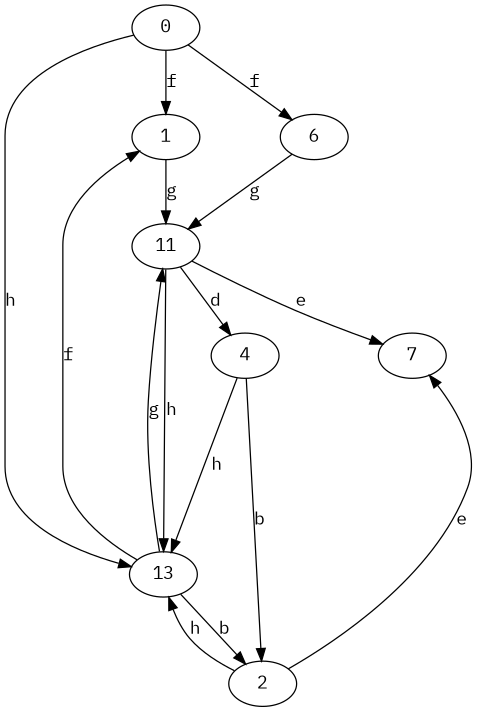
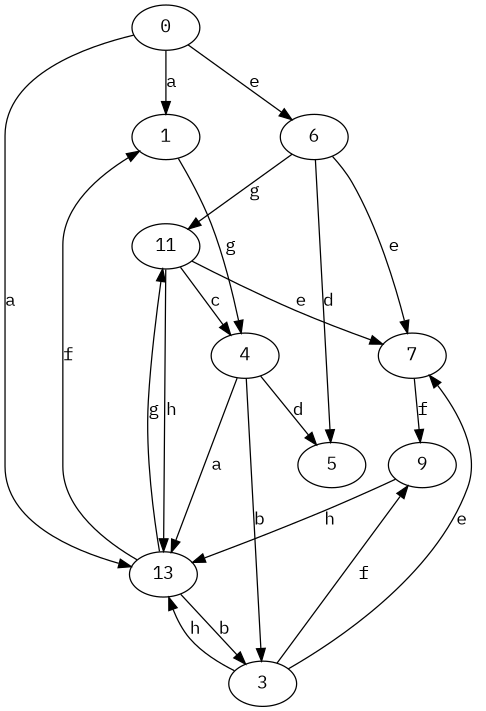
edge "0" -> "1": label "f" -> "a"
edge "0" -> "6": label "f" -> "e"
edge "1" -> "11": now "1" -> "4"
edge "6" -> "7": added, label "e"
edge "0" -> "13": label "h" -> "a"
edge "11" -> "4": label "d" -> "c"
edge "4" -> "13": label "h" -> "a"
node "5": added
node "9": added
node "2": label "2" -> "3"
